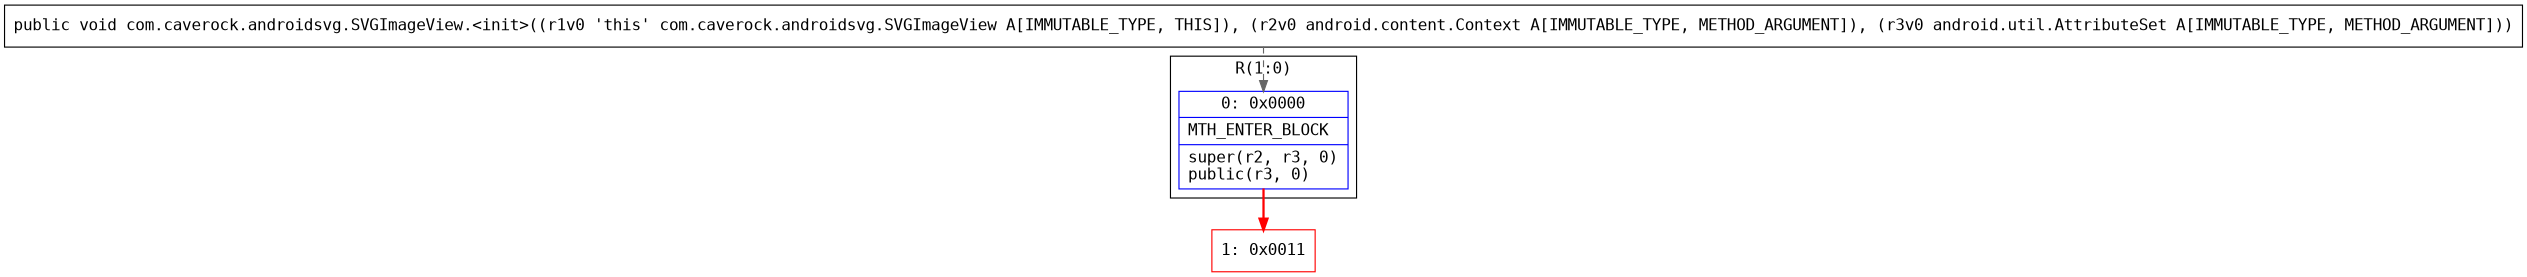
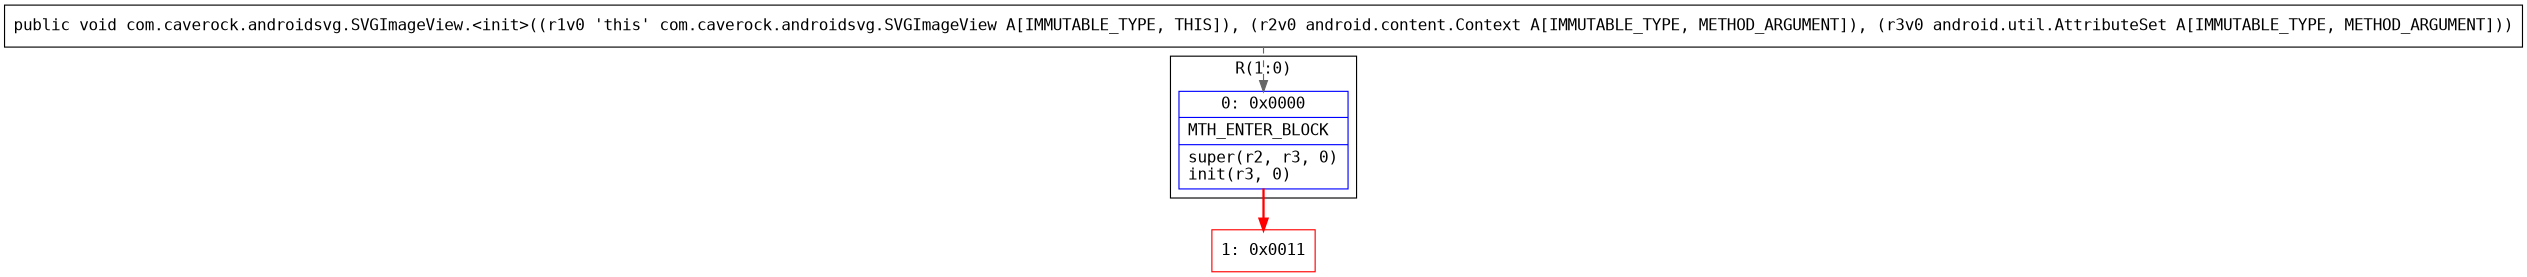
node "0: 0x0000": text "public(r3, 0)" -> "init(r3, 0)"
